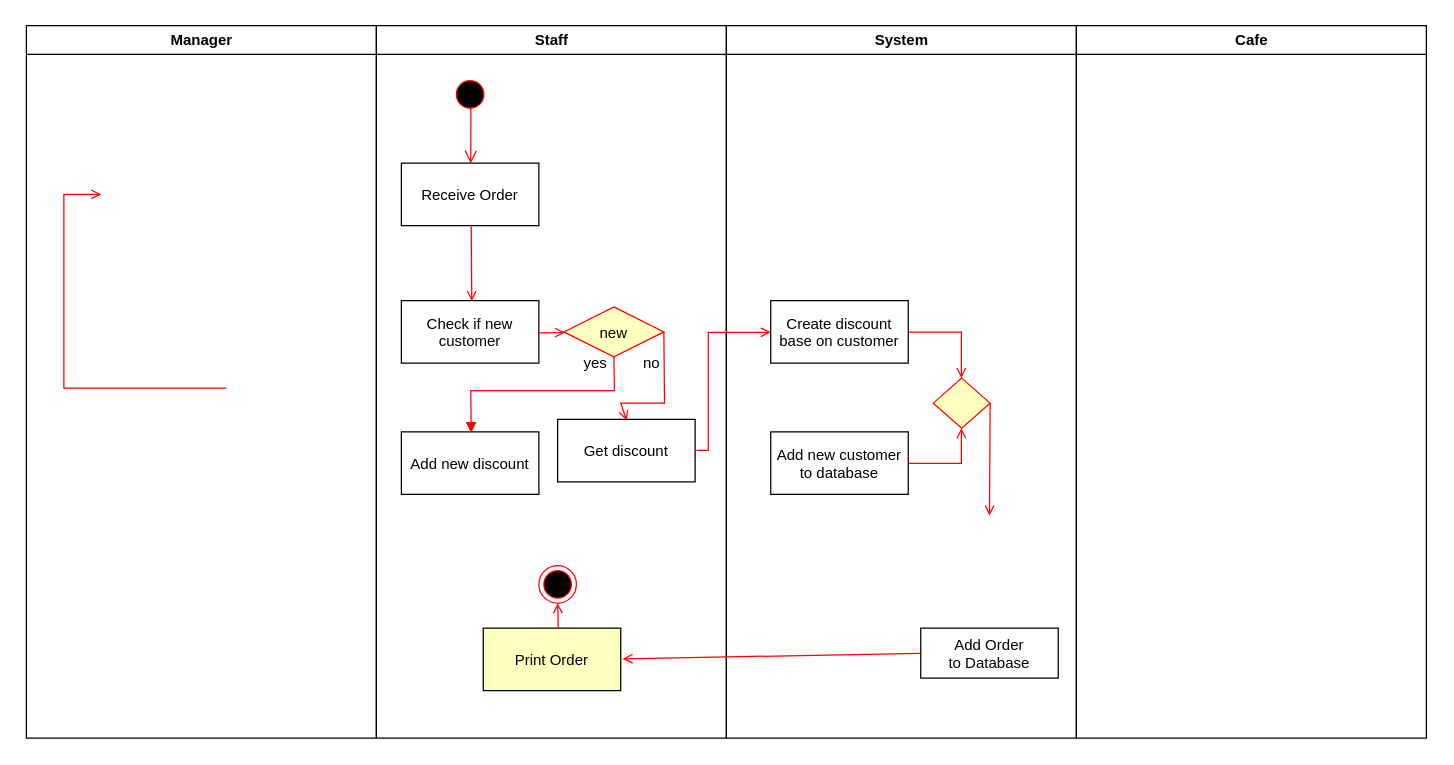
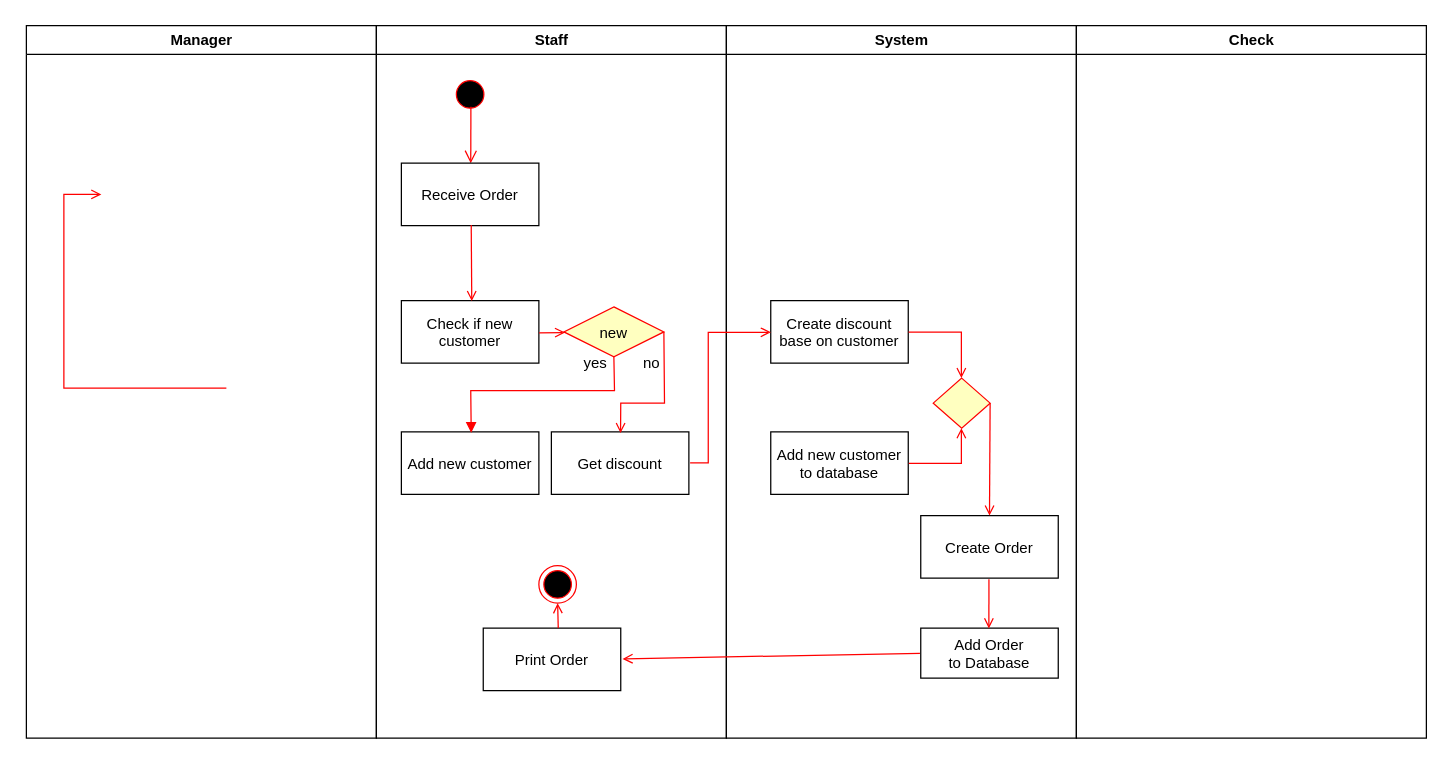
node "Cafe": label "Cafe" -> "Check"
node "Get discount": moved (626, 451) -> (620, 463)
node "Add new discount": label "Add new discount" -> "Add new customer"
node "Create Order": added
edge "Create Order" -> "Add Order to Database": added
node "Print Order": fillcolor #ffffc0 -> #ffffff
